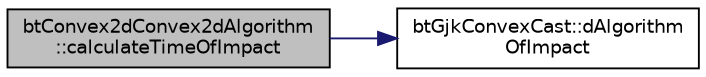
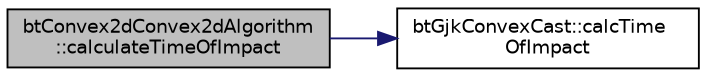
node "btGjkConvexCast::dAlgorithm OfImpact": label "btGjkConvexCast::dAlgorithm OfImpact" -> "btGjkConvexCast::calcTime OfImpact"
